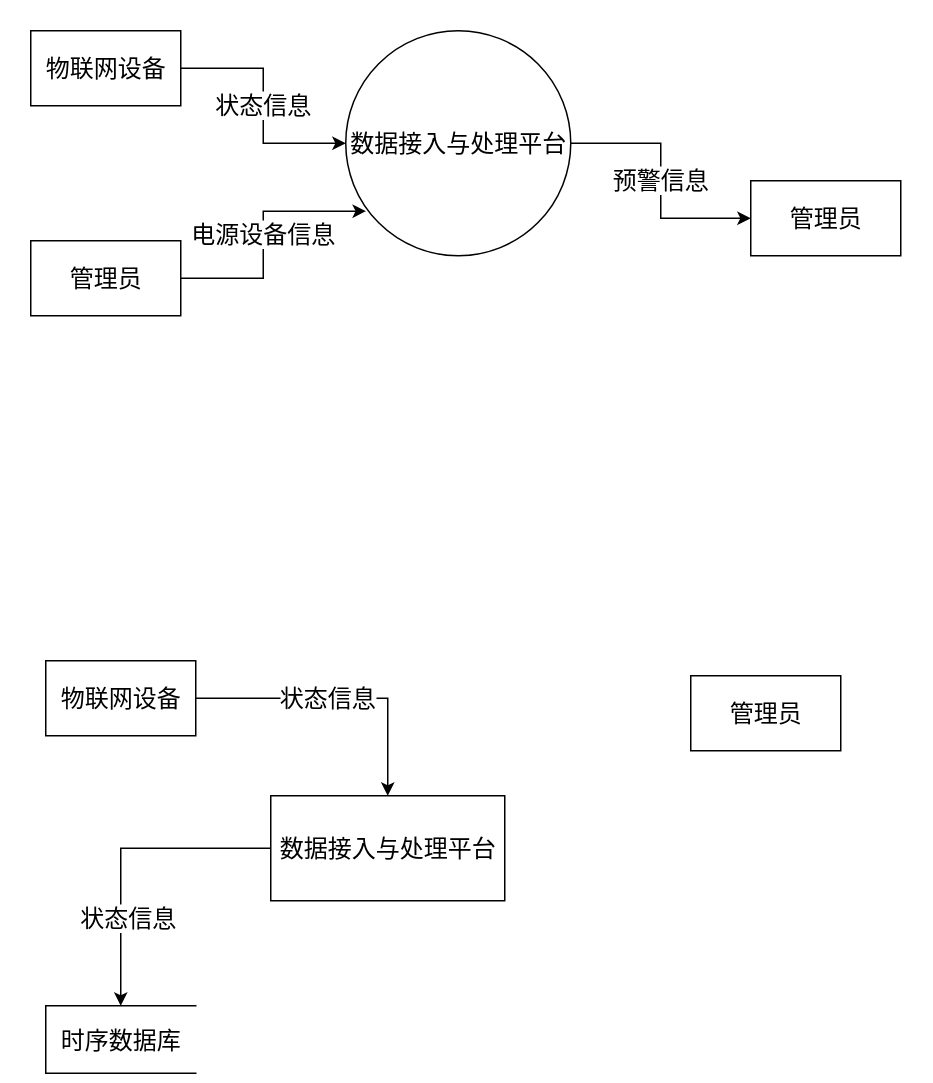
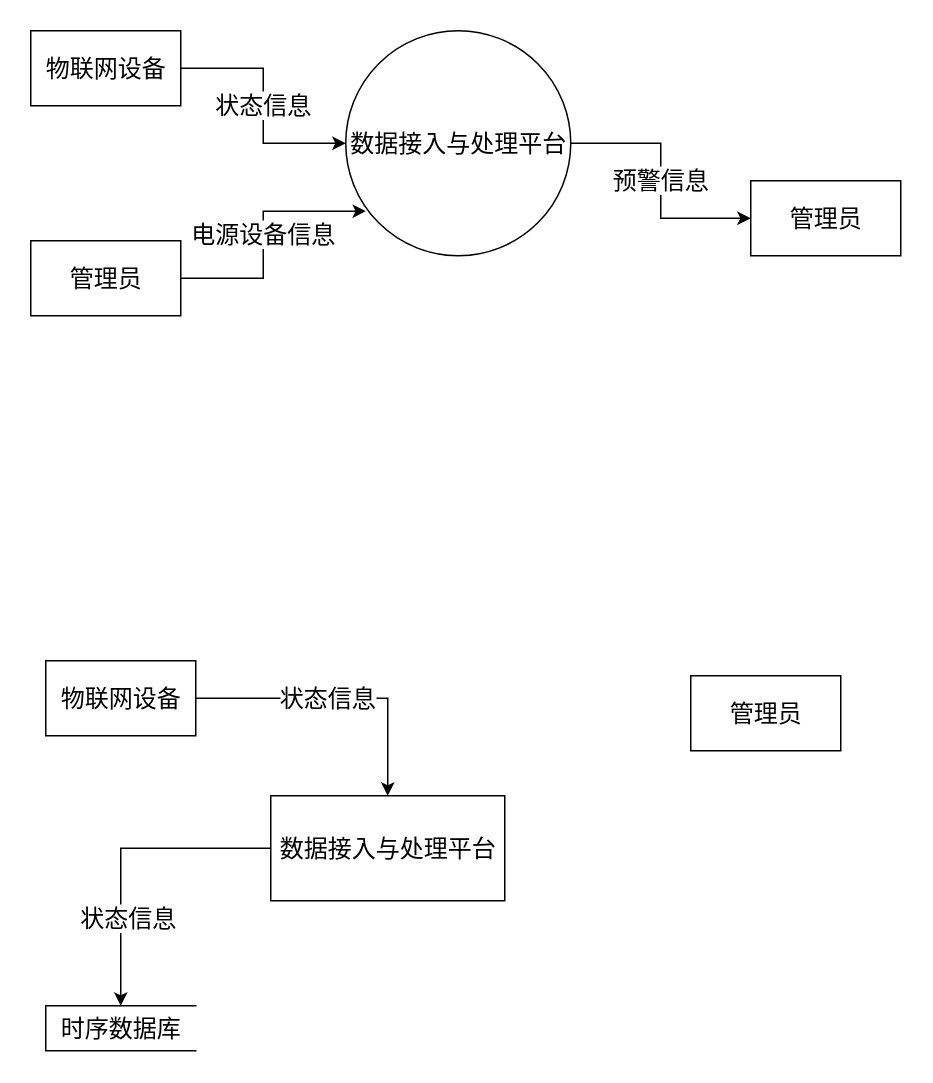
node "时序数据库": size 150x68 -> 150x45
